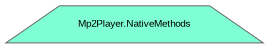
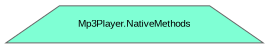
node "Mp2Player.NativeMethods": label "Mp2Player.NativeMethods" -> "Mp3Player.NativeMethods"
